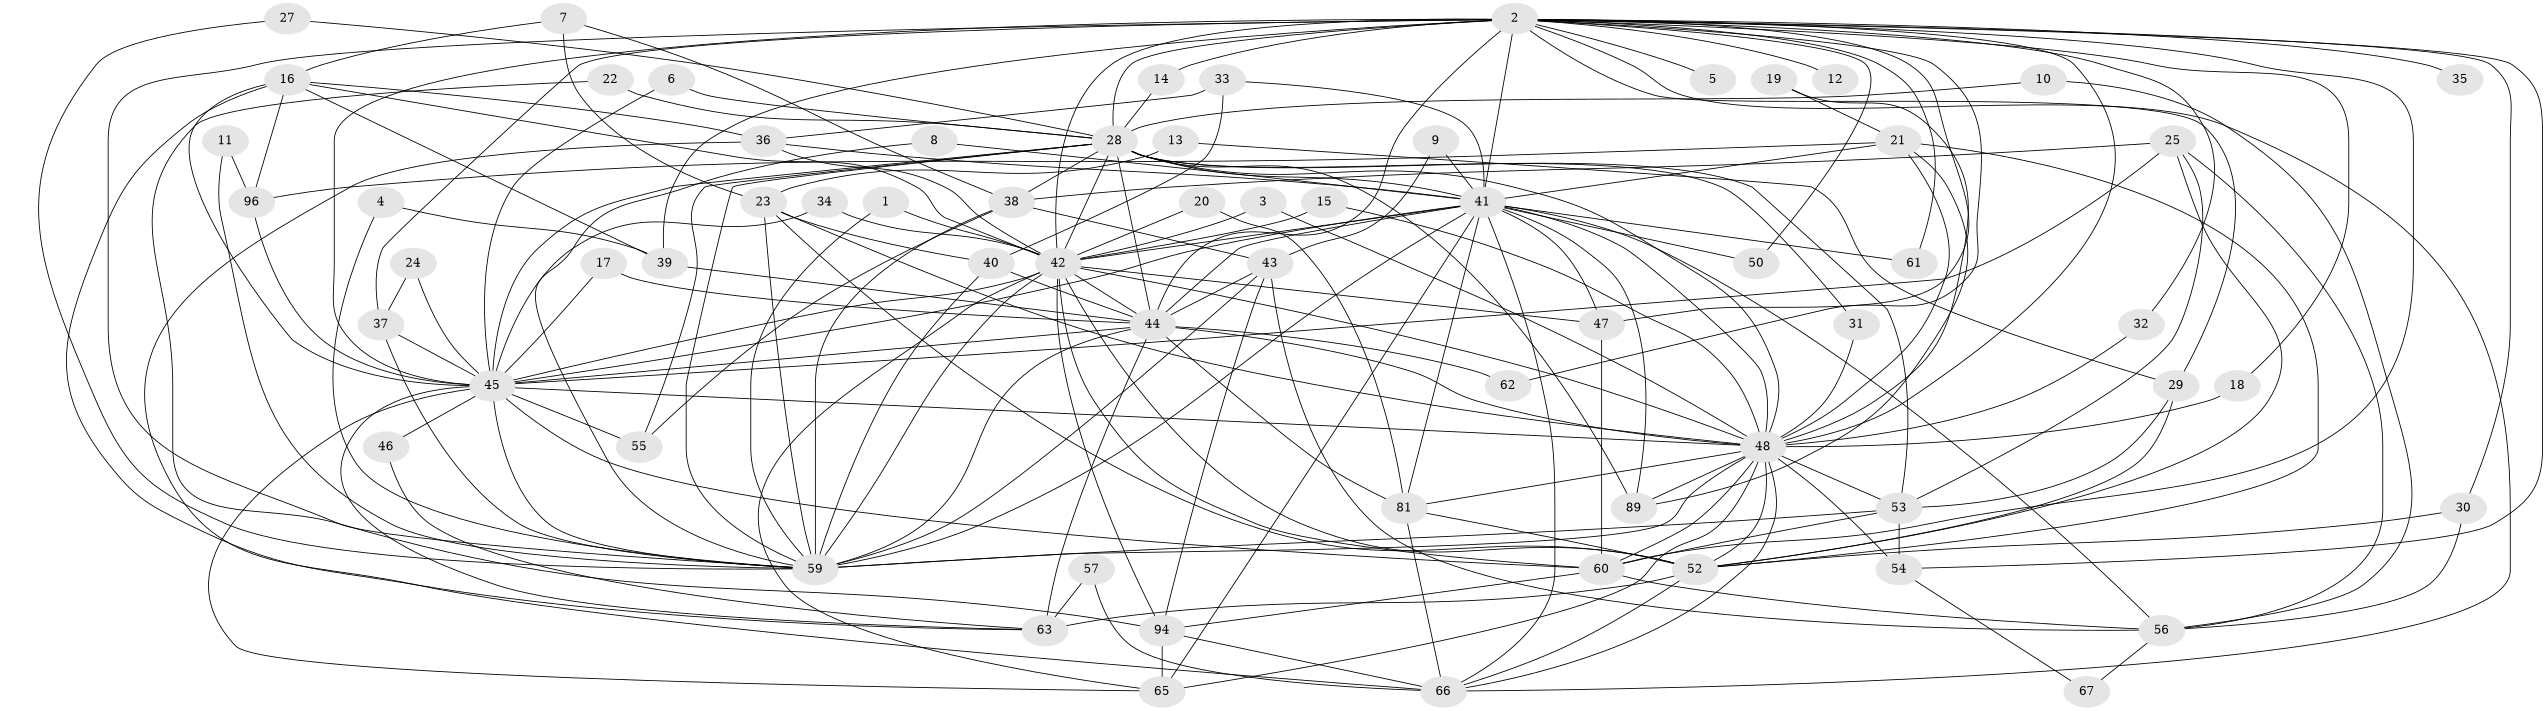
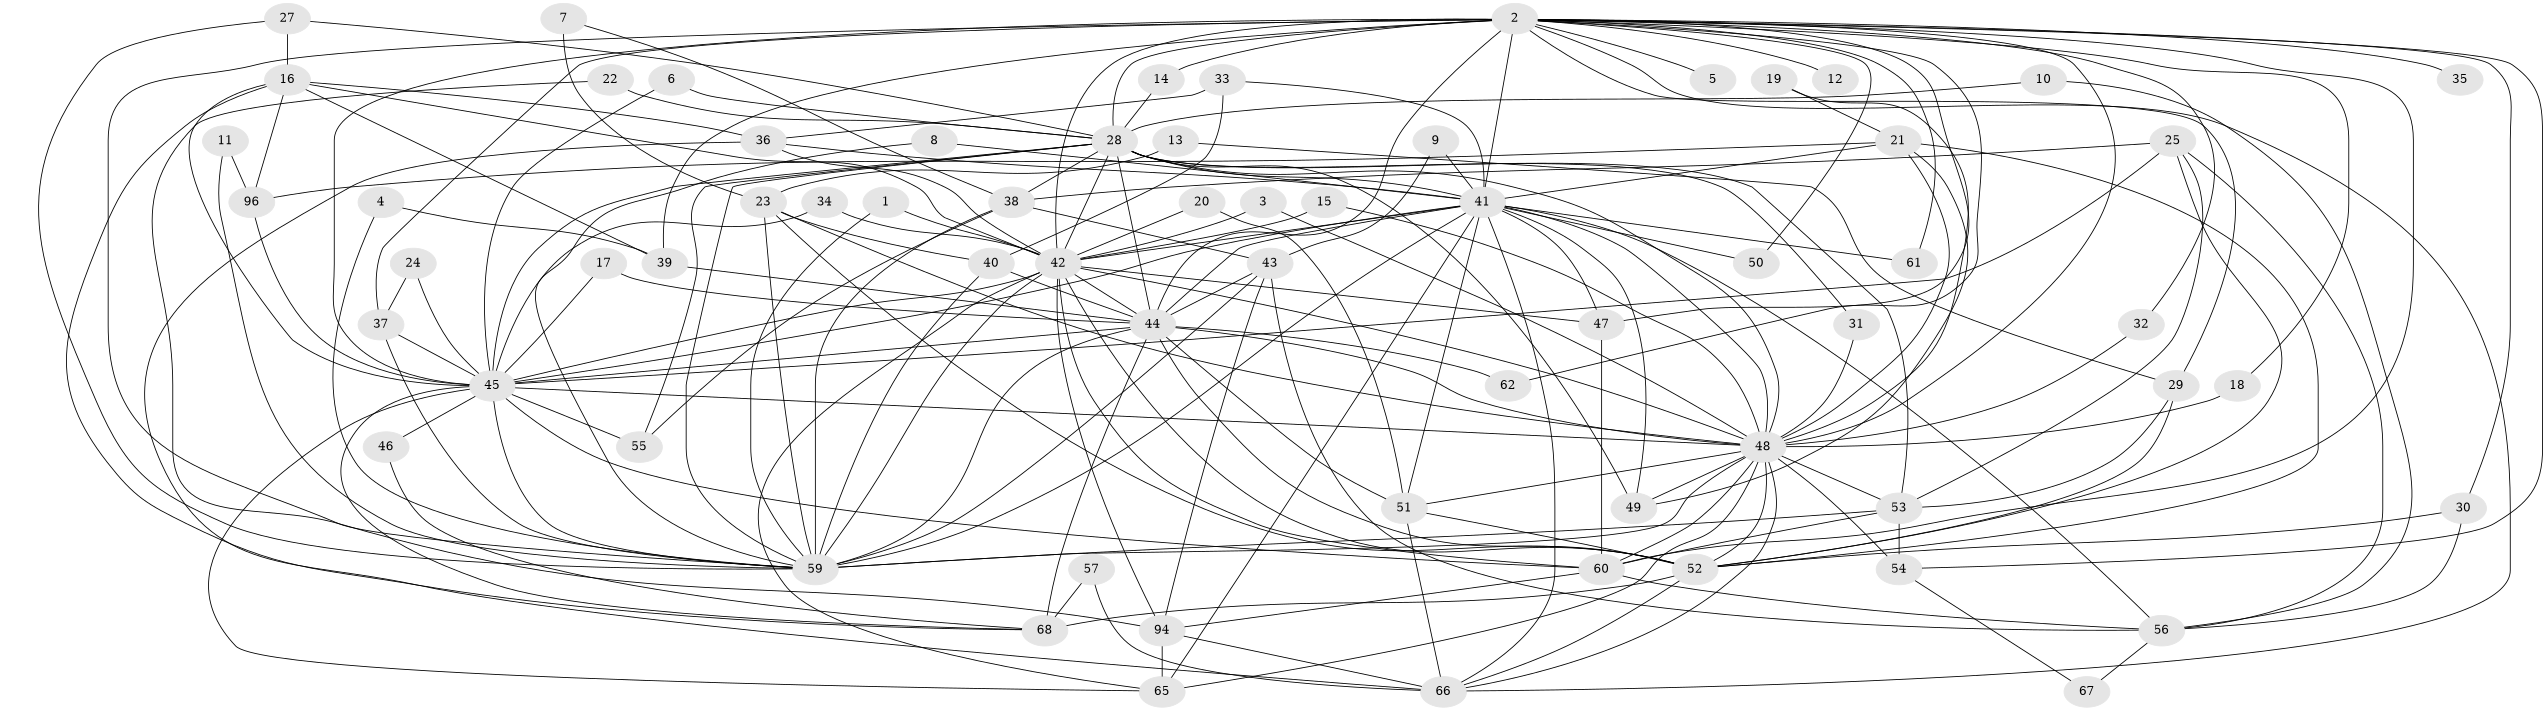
edge "7" -- "16": now "27" -- "16"
node "81": label "81" -> "51"
node "89": label "89" -> "49"
edge "44" -- "52": added
node "63": label "63" -> "68"
